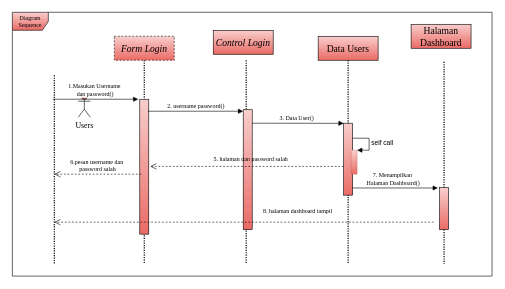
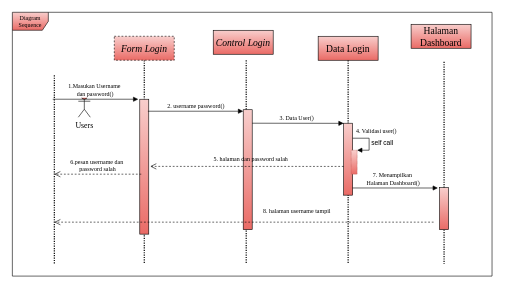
node "Data Users": label "Data Users" -> "Data Login"
node "4. Validasi user()": added
node "8. halaman dashboard tampil": label "8. halaman dashboard tampil" -> "8. halaman username tampil"
